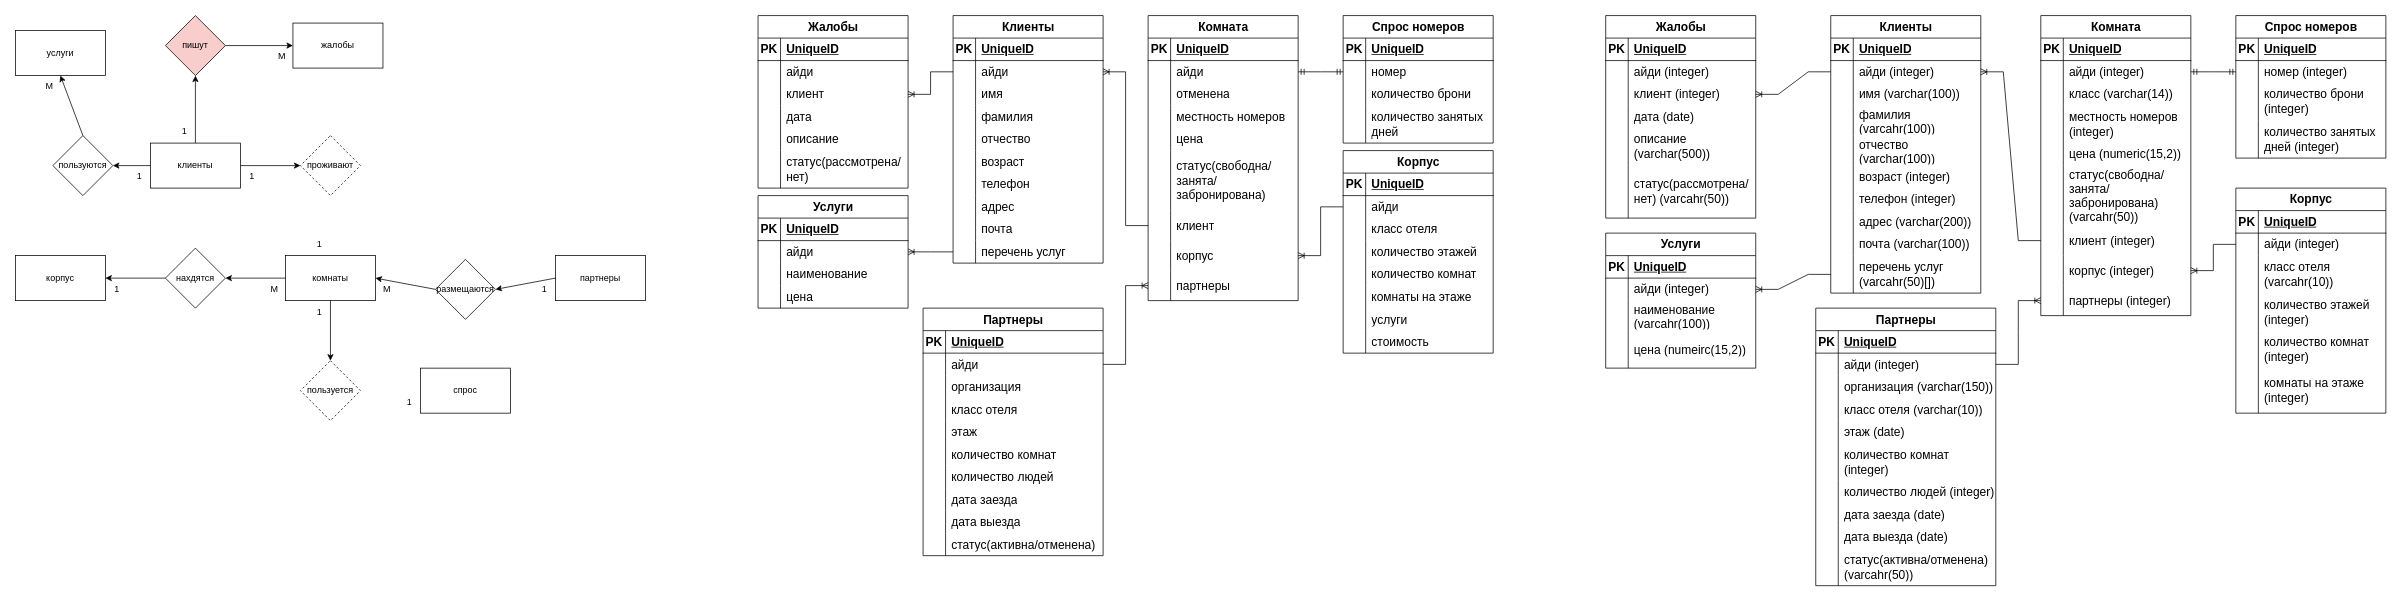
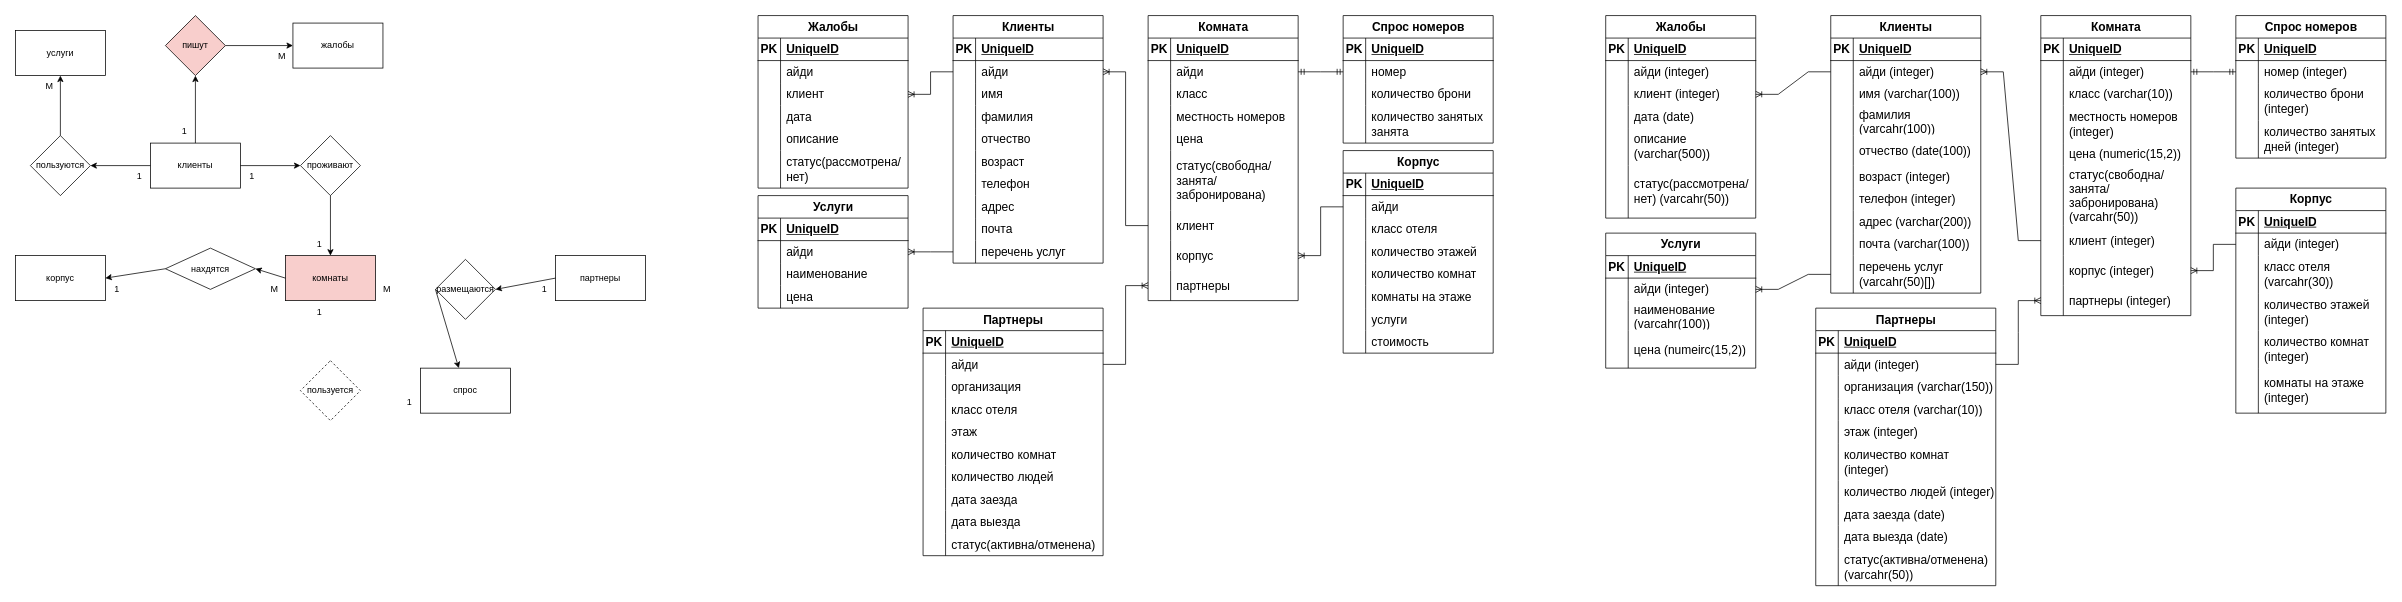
node "отменена": label "отменена" -> "класс"
node "класс (varchar(14))": label "класс (varchar(14))" -> "класс (varchar(10))"
node "количество занятых дней": label "количество занятых дней" -> "количество занятых занята"
node "отчество (varchar(100))": label "отчество (varchar(100))" -> "отчество (date(100))"
node "пользуются": moved (83, 165) -> (60, 165)
node "проживают": style dashed -> solid
edge "проживают" -> "комнаты": added
node "класс отеля (varcahr(10))": label "класс отеля (varcahr(10))" -> "класс отеля (varcahr(30))"
node "нахдятся": size 60x60 -> 90x41
node "комнаты": fillcolor #ffffff -> #f8cecc
edge "размещаются" -> "комнаты": now "размещаются" -> "спрос"
edge "комнаты" -> "пользуется": removed
node "этаж (date)": label "этаж (date)" -> "этаж (integer)"
